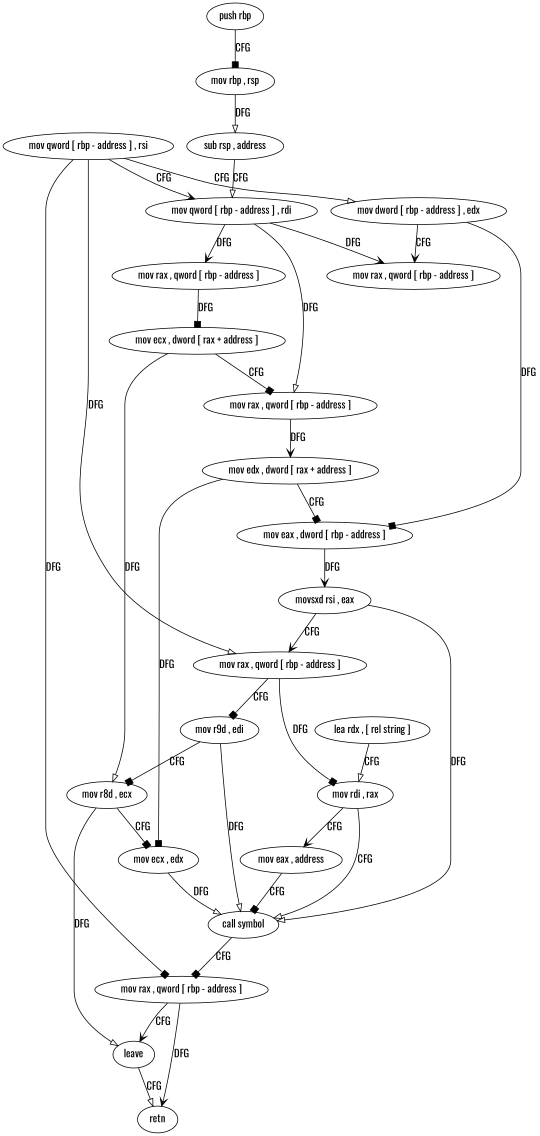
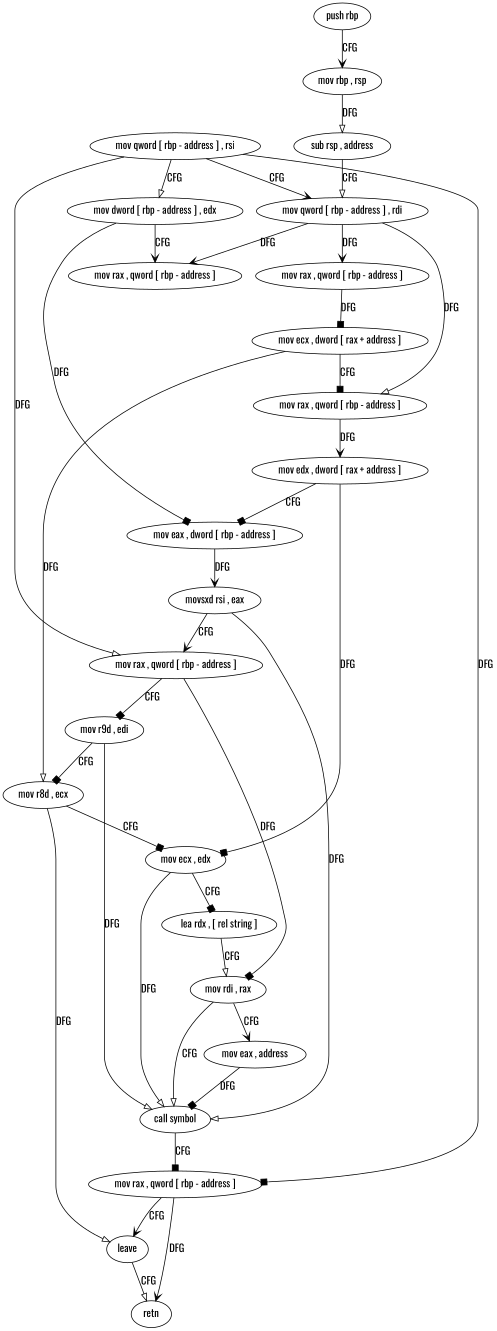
edge "push rbp" -> "mov rbp , rsp": arrowhead box -> vee
edge "mov ecx , edx" -> "lea rdx , [ rel string ]": added, label "CFG"
edge "mov eax , address" -> "call symbol": label "CFG" -> "DFG"
